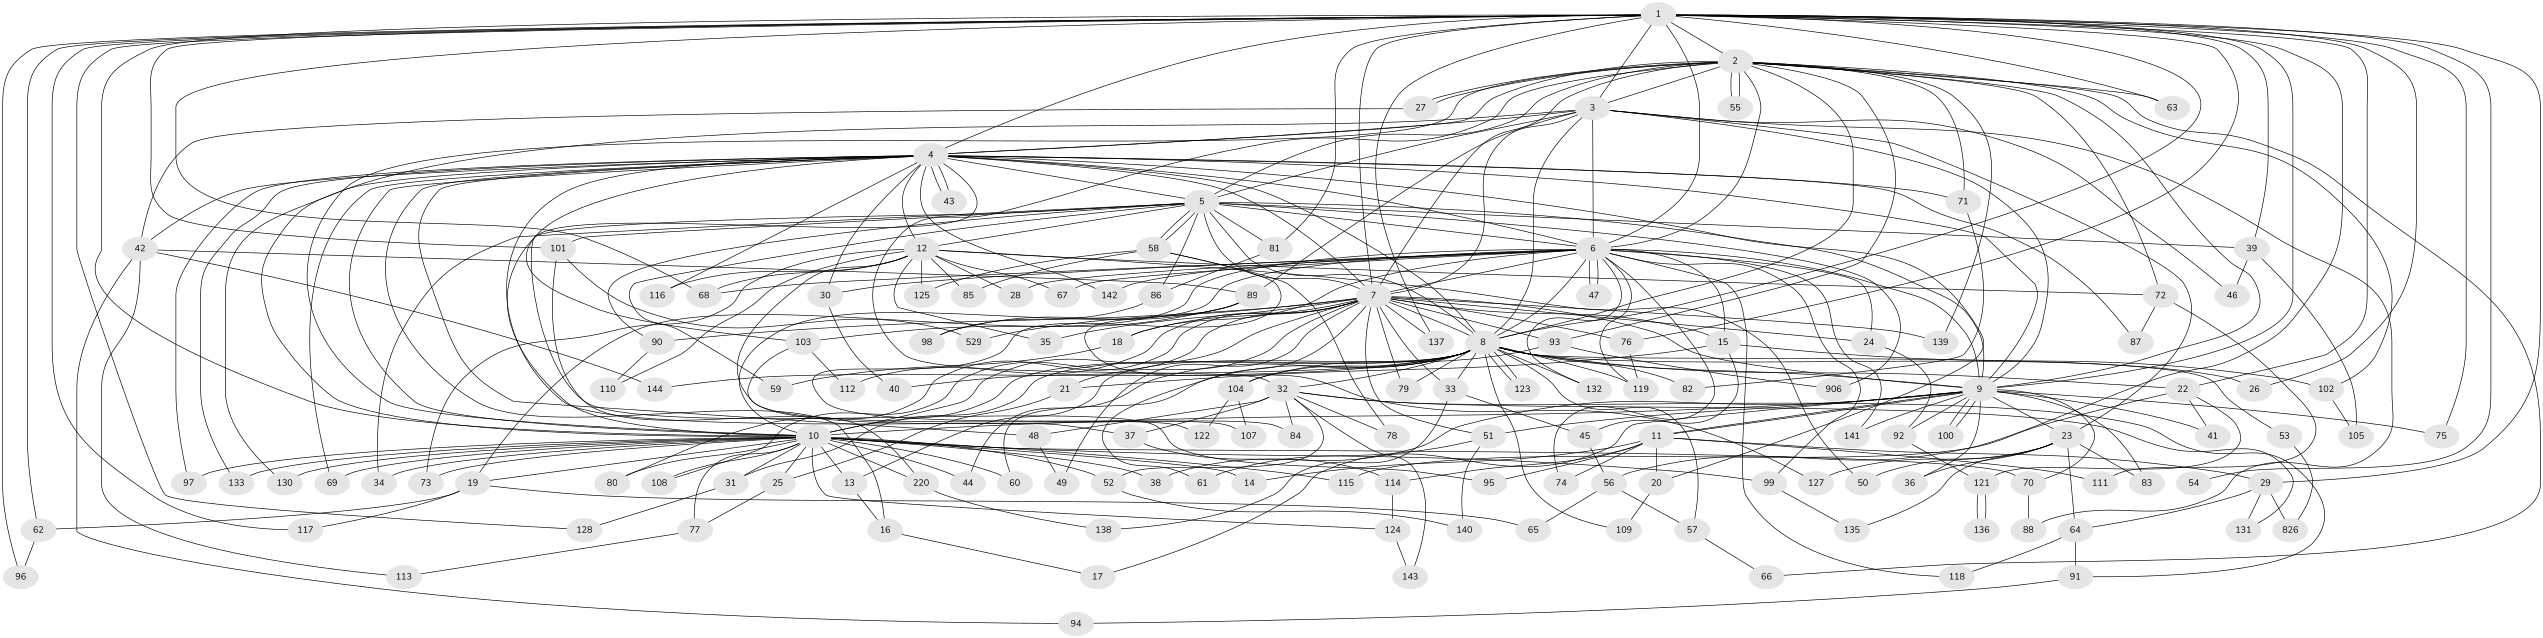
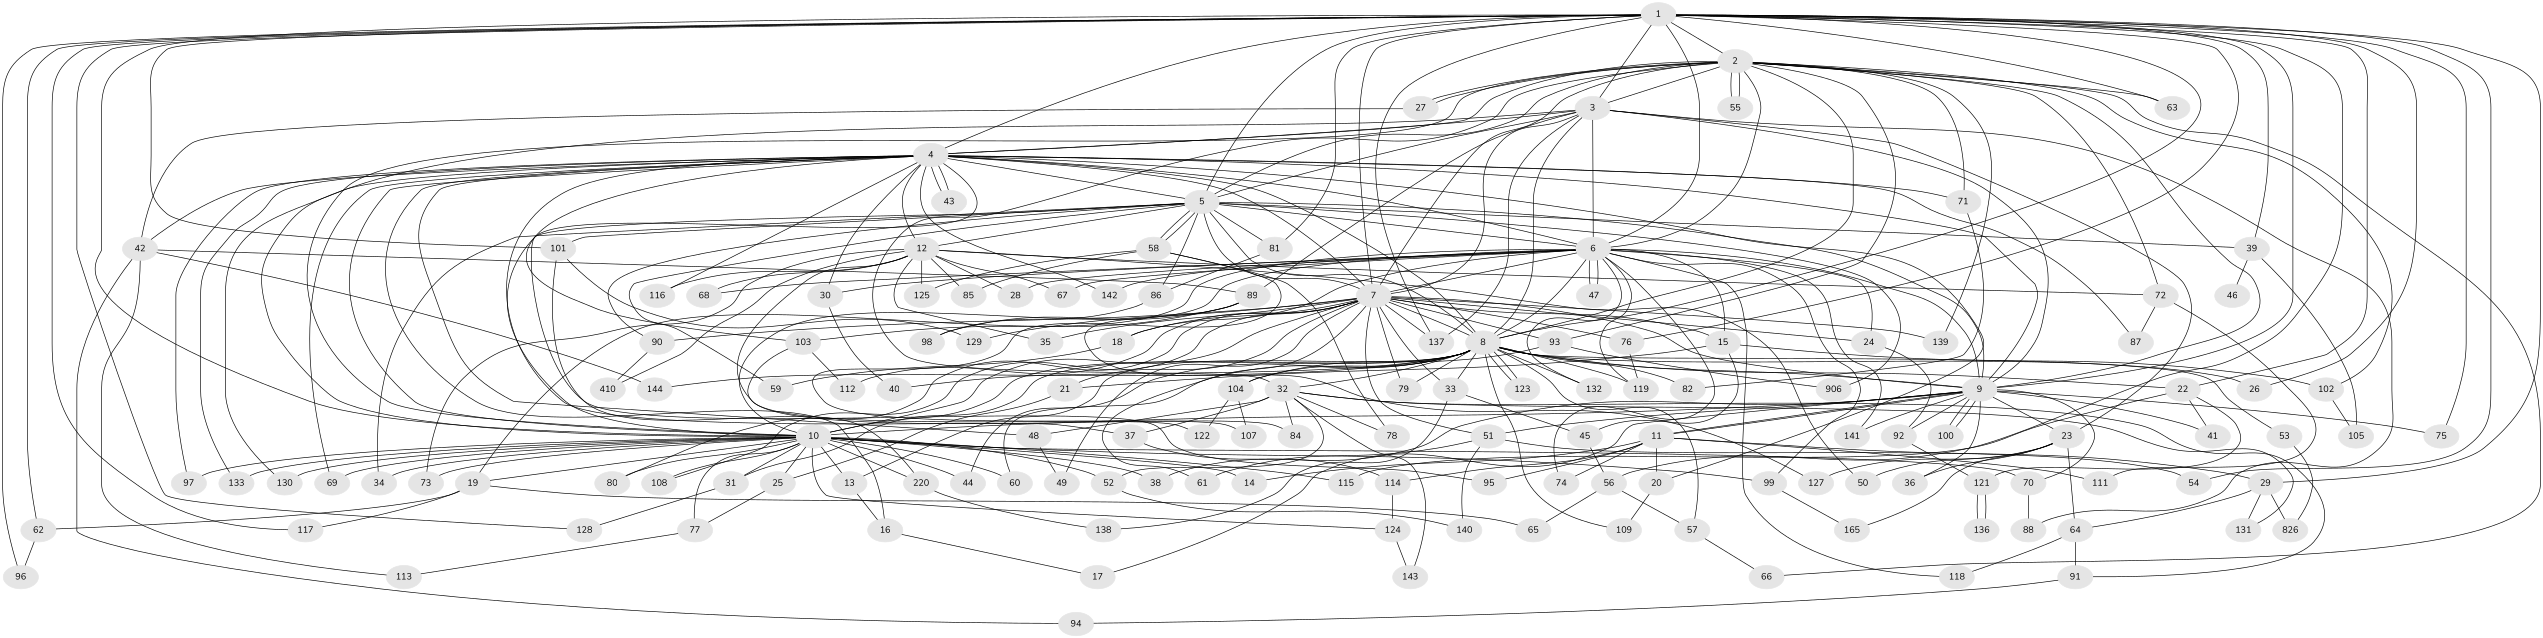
edge "1" -- "68": now "1" -- "5"
edge "3" -- "46": now "3" -- "137"
node "529": label "529" -> "129"
node "110": label "110" -> "410"
edge "51" -- "54": added
node "83": removed
node "135": label "135" -> "165"
